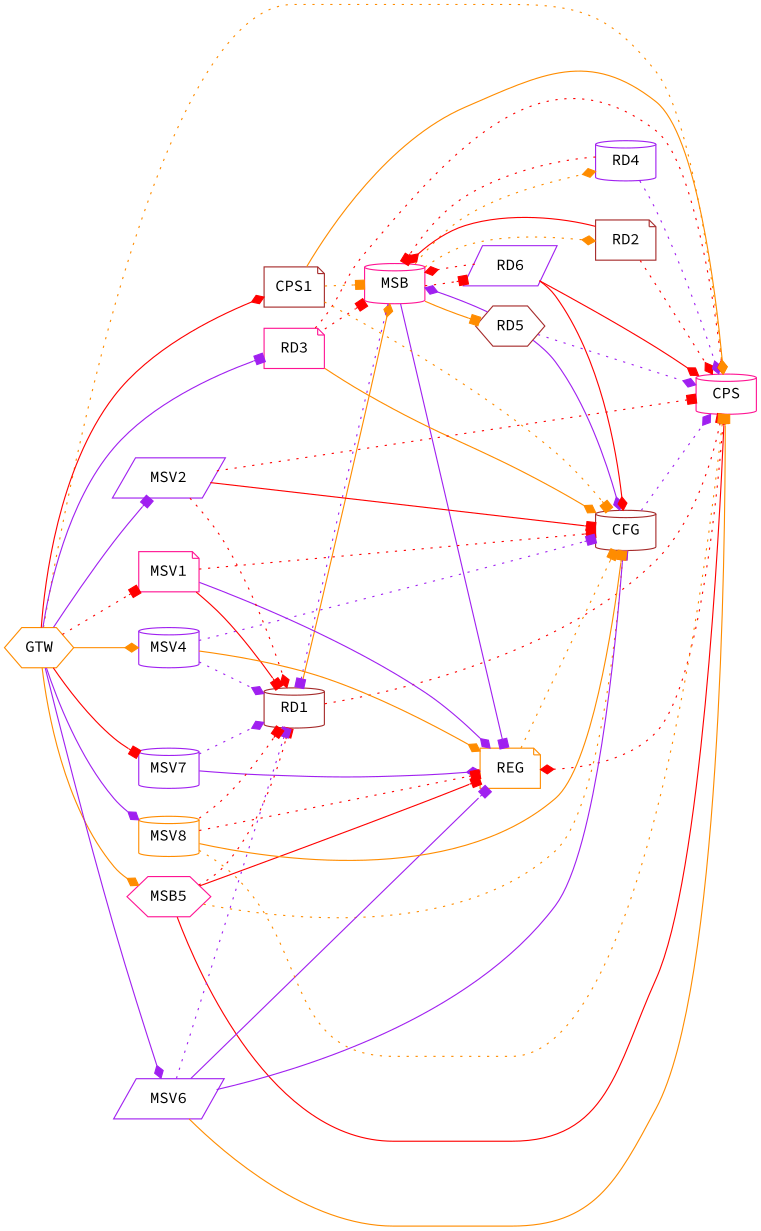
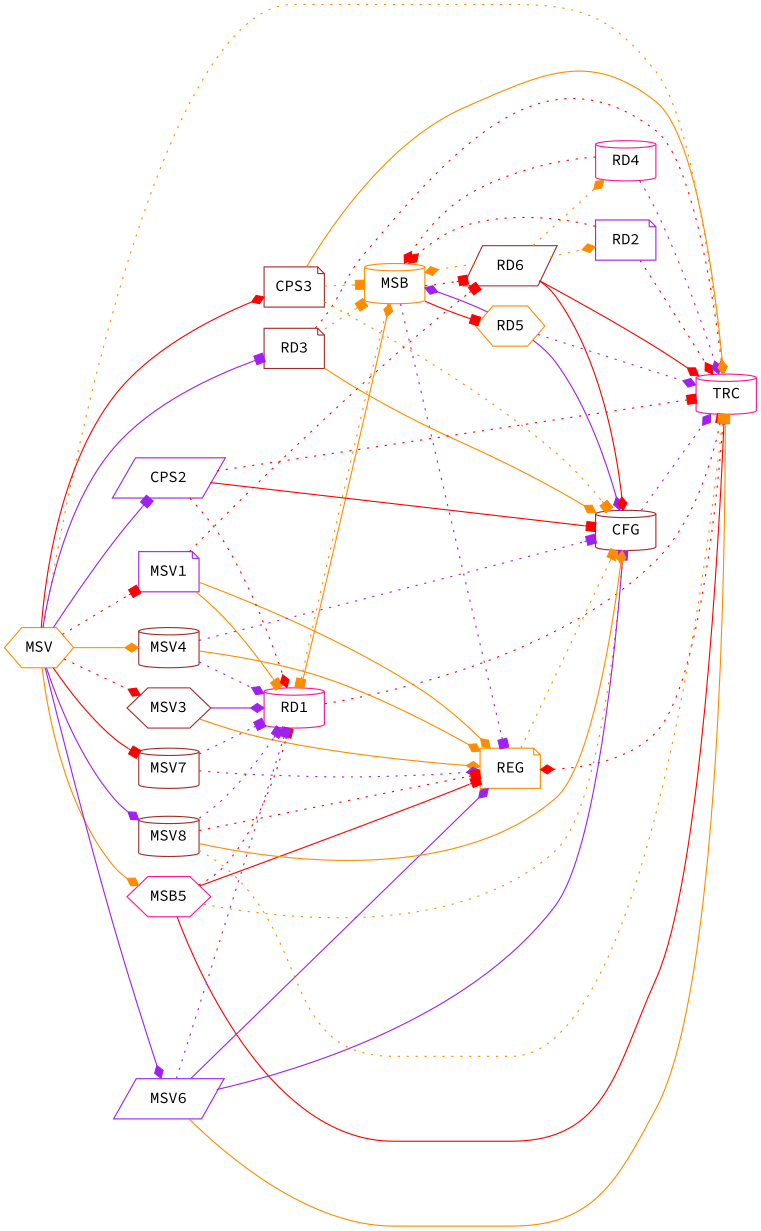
node "RD4": color purple -> deeppink
edge "RD4" -> "MSB": arrowhead box -> diamond
edge "MSB" -> "RD4": now "RD6" -> "RD4"
edge "RD2" -> "MSB": style solid -> dotted
edge "MSB" -> "RD2": now "RD6" -> "RD2"
node "RD2": color brown -> purple
node "RD6": color purple -> brown
edge "RD6" -> "MSB": color red -> darkorange
node "MSB": color deeppink -> darkorange
node "CPS1": label "CPS1" -> "CPS3"
edge "MSB" -> "RD5": color darkorange -> red
edge "RD3" -> "MSB": color red -> darkorange
node "RD5": color brown -> darkorange
node "RD3": color deeppink -> brown
node "CPS": label "CPS" -> "TRC"
node "MSV2": label "MSV2" -> "CPS2"
edge "MSB" -> "RD1": color purple -> darkorange
edge "MSB" -> "REG": style solid -> dotted
edge "MSV1" -> "CFG": now "MSV1" -> "RD6"
node "MSV1": color deeppink -> purple
edge "MSV1" -> "RD1": color red -> darkorange
edge "MSV1" -> "REG": color purple -> darkorange
node "GTW": label "GTW" -> "MSV"
node "MSV4": color purple -> brown
node "MSV3": added
node "RD1": color brown -> deeppink
edge "MSV7" -> "RD1": arrowhead diamond -> box
node "MSV7": color purple -> brown
edge "MSV7" -> "REG": style solid -> dotted
edge "MSV8" -> "RD1": color red -> purple
edge "MSV8" -> "CFG": arrowhead box -> diamond
node "MSV8": color darkorange -> brown
edge "MSV6" -> "REG": arrowhead box -> diamond
